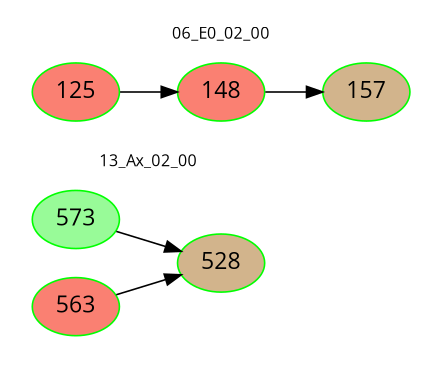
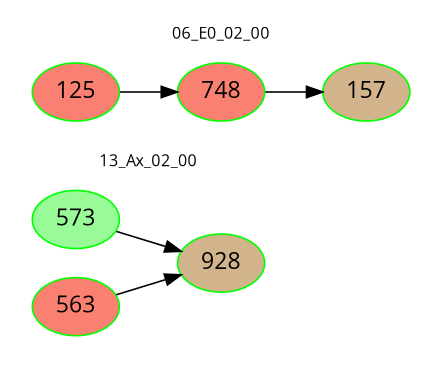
node "148": label "148" -> "748"
node "528": label "528" -> "928"
